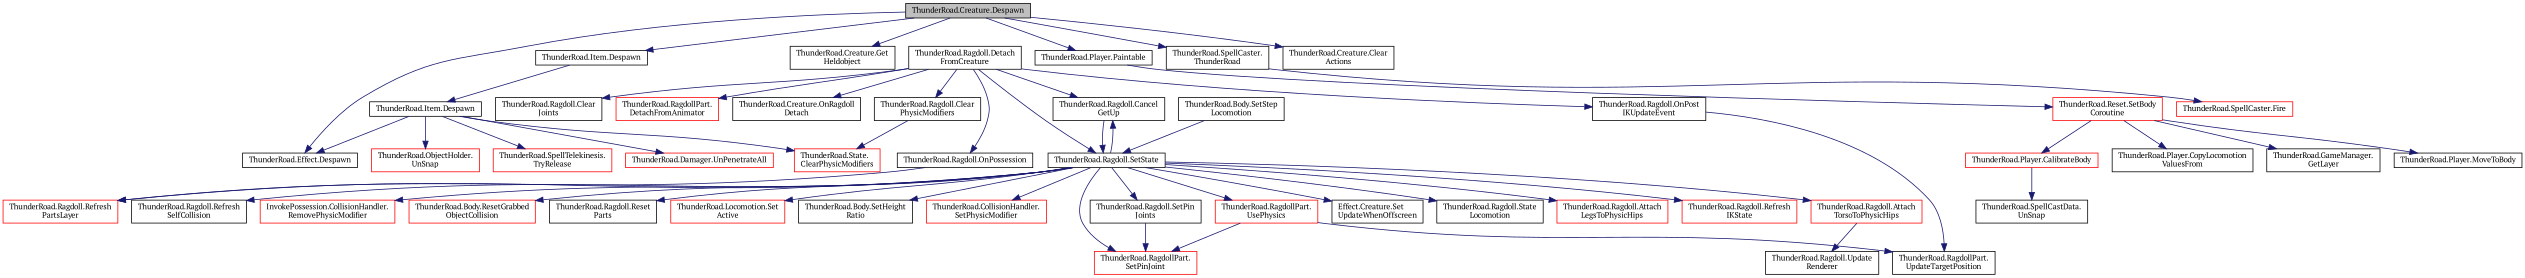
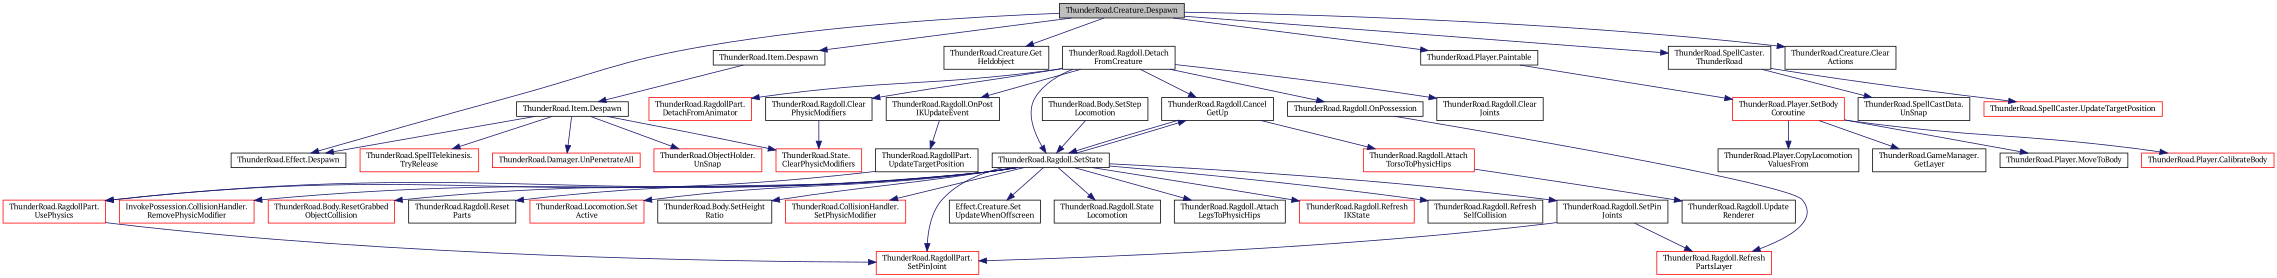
node "ThunderRoad.Creature.OnRagdoll Detach": removed
node "ThunderRoad.Reset.SetBody Coroutine": label "ThunderRoad.Reset.SetBody Coroutine" -> "ThunderRoad.Player.SetBody Coroutine"
node "ThunderRoad.SpellCaster.Fire": label "ThunderRoad.SpellCaster.Fire" -> "ThunderRoad.SpellCaster.UpdateTargetPosition"
edge "ThunderRoad.Ragdoll.SetState" -> "ThunderRoad.Ragdoll.Attach TorsoToPhysicHips": now "ThunderRoad.Ragdoll.Cancel GetUp" -> "ThunderRoad.Ragdoll.Attach TorsoToPhysicHips"
edge "ThunderRoad.Player.CalibrateBody" -> "ThunderRoad.SpellCastData. UnSnap": now "ThunderRoad.SpellCaster. ThunderRoad" -> "ThunderRoad.SpellCastData. UnSnap"
edge "ThunderRoad.Ragdoll.SetState" -> "ThunderRoad.Ragdoll.Refresh PartsLayer": now "ThunderRoad.Ragdoll.SetPin Joints" -> "ThunderRoad.Ragdoll.Refresh PartsLayer"
node "ThunderRoad.Ragdoll.Attach LegsToPhysicHips": color red -> black
edge "ThunderRoad.RagdollPart. UsePhysics" -> "ThunderRoad.RagdollPart. UpdateTargetPosition": reversed
